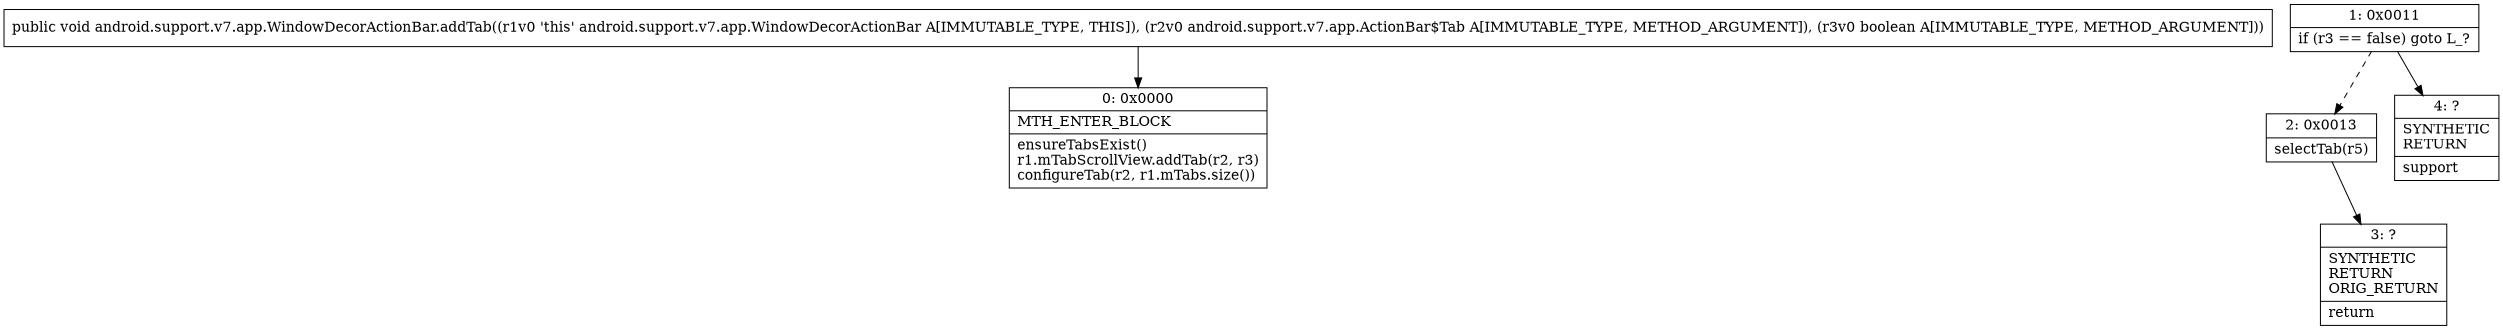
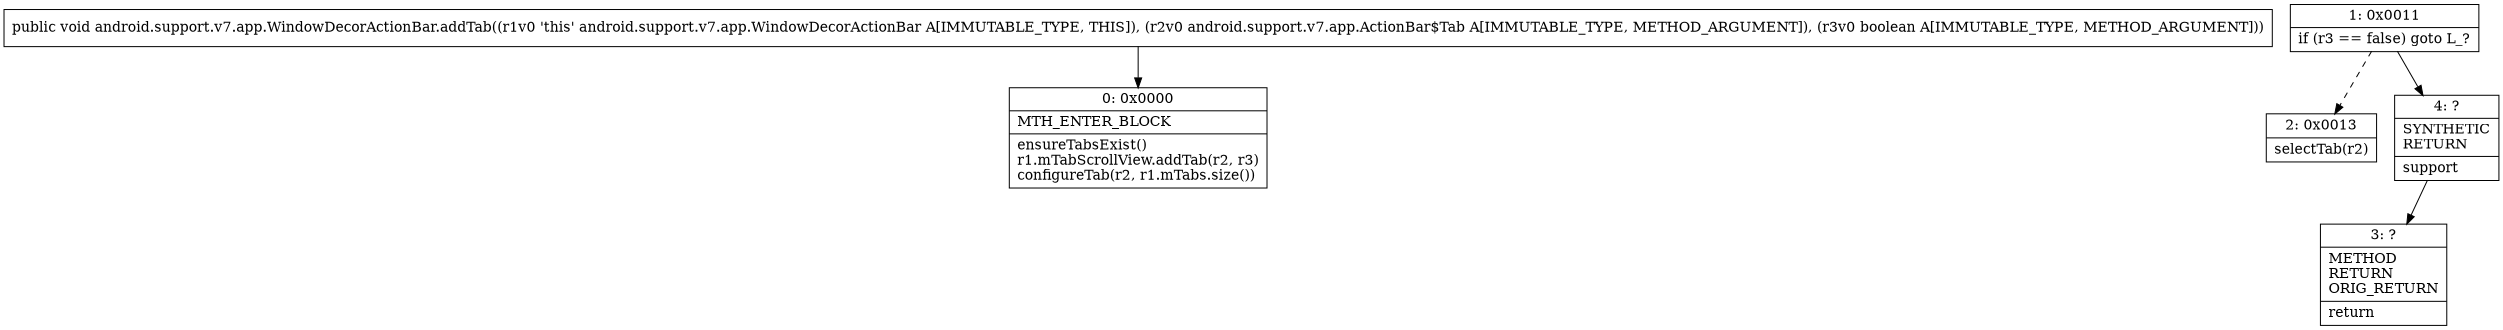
node "2: 0x0013": text "selectTab(r5)" -> "selectTab(r2)"
edge "2: 0x0013" -> "3: ?": now "4: ?" -> "3: ?"
node "3: ?": text "SYNTHETIC" -> "METHOD"
